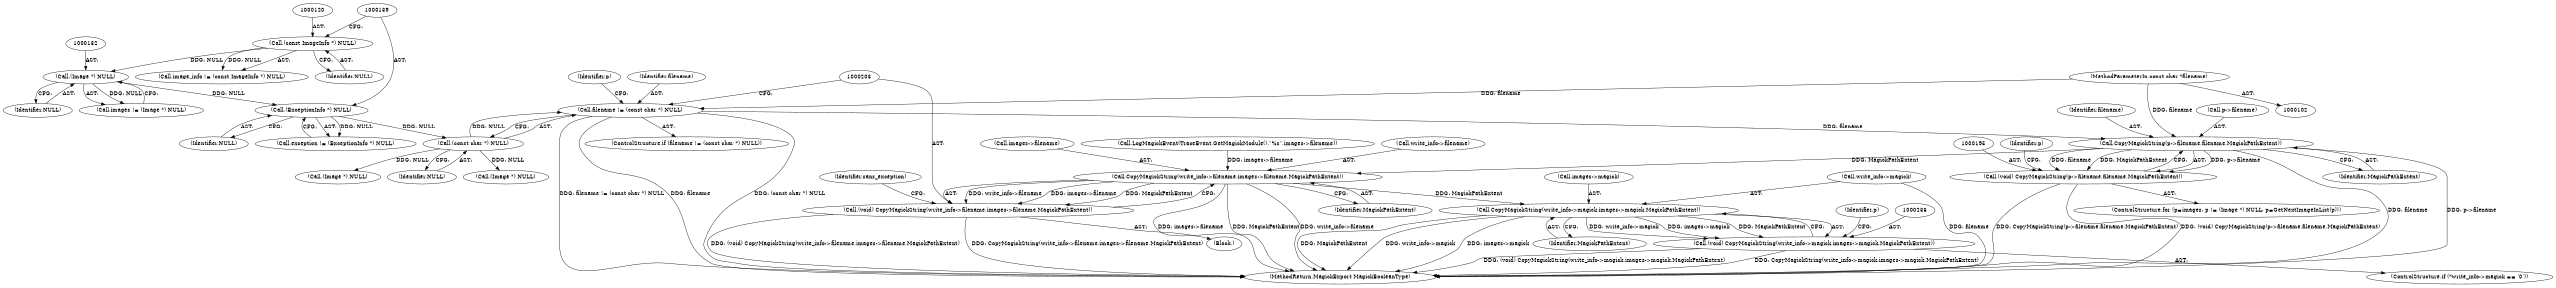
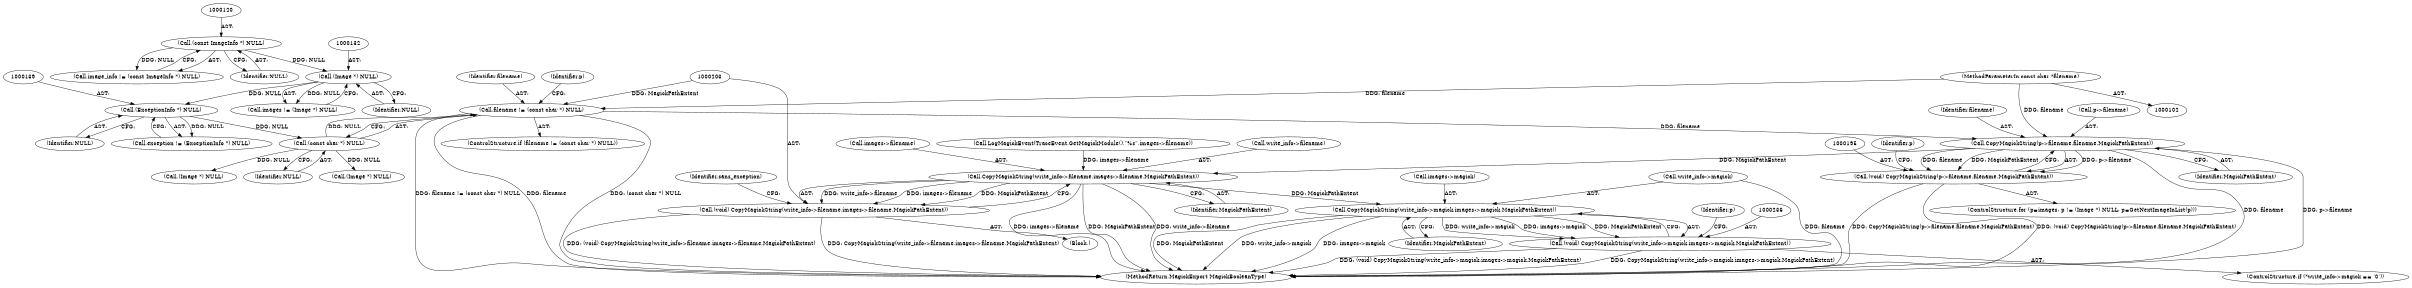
edge "1000139" -> "(Call,(const ImageInfo *) NULL)": now "(Call,image_info != (const ImageInfo *) NULL)" -> "(Call,(const ImageInfo *) NULL)"
edge "1000203" -> "(Call,filename != (const char *) NULL)": label "CFG: " -> "DDG: MagickPathExtent"
